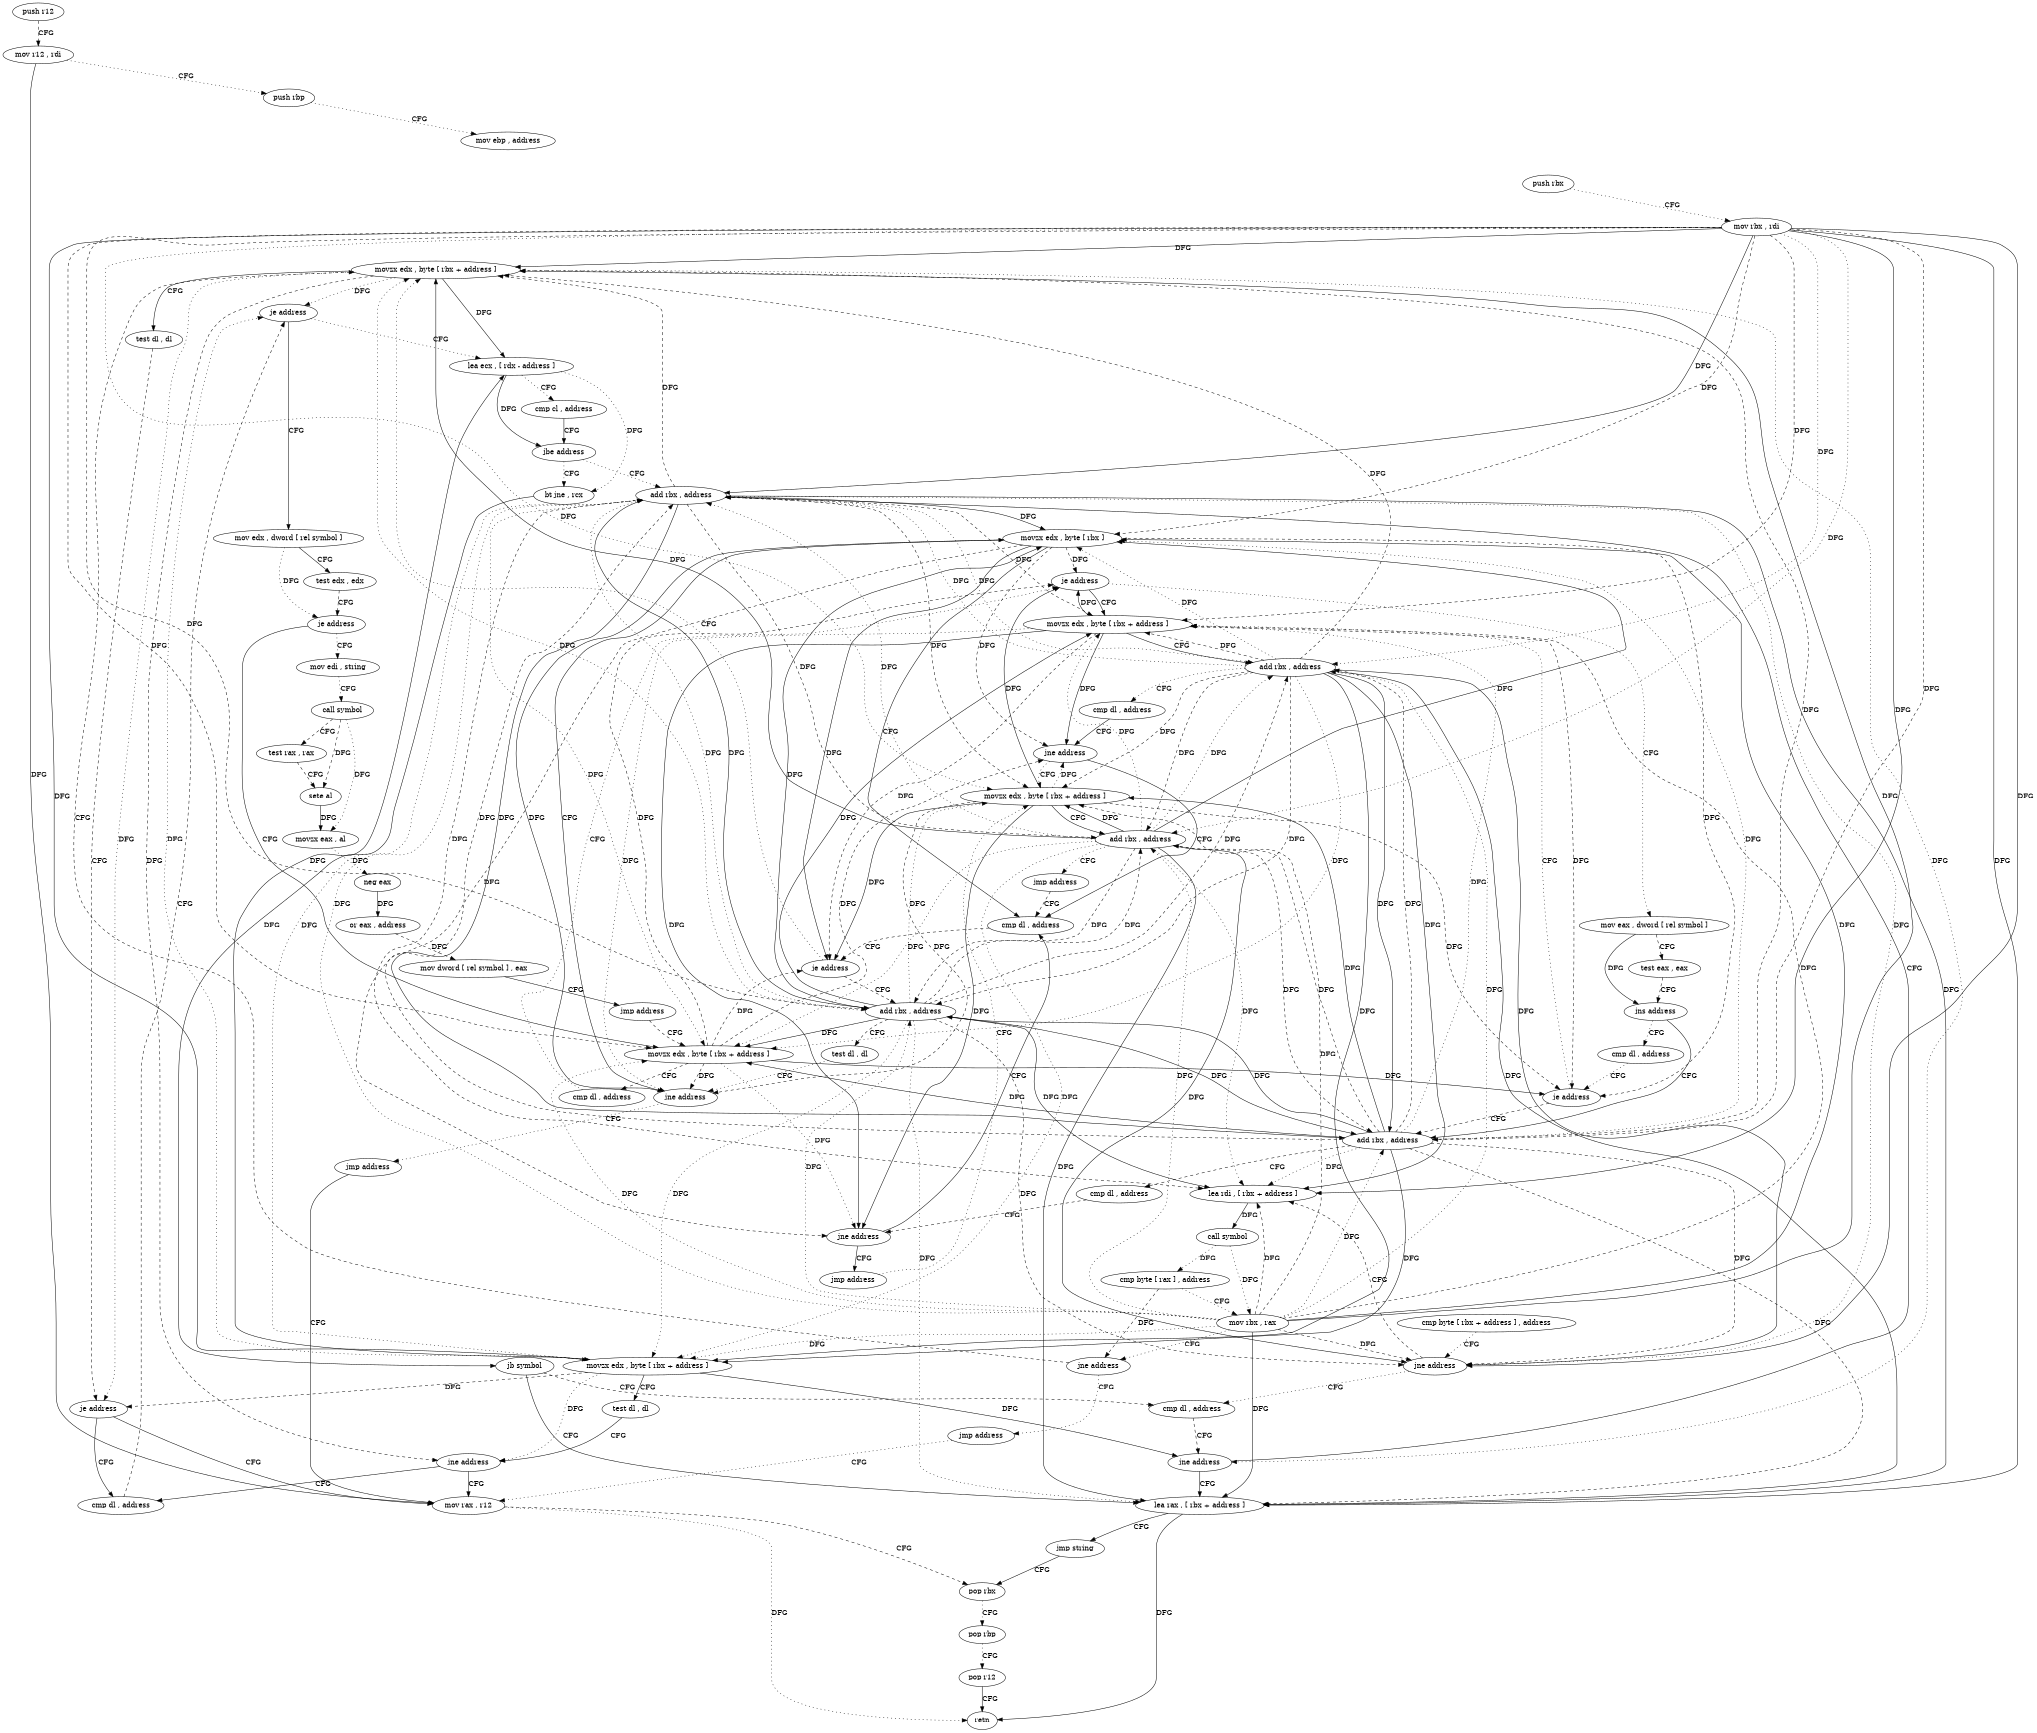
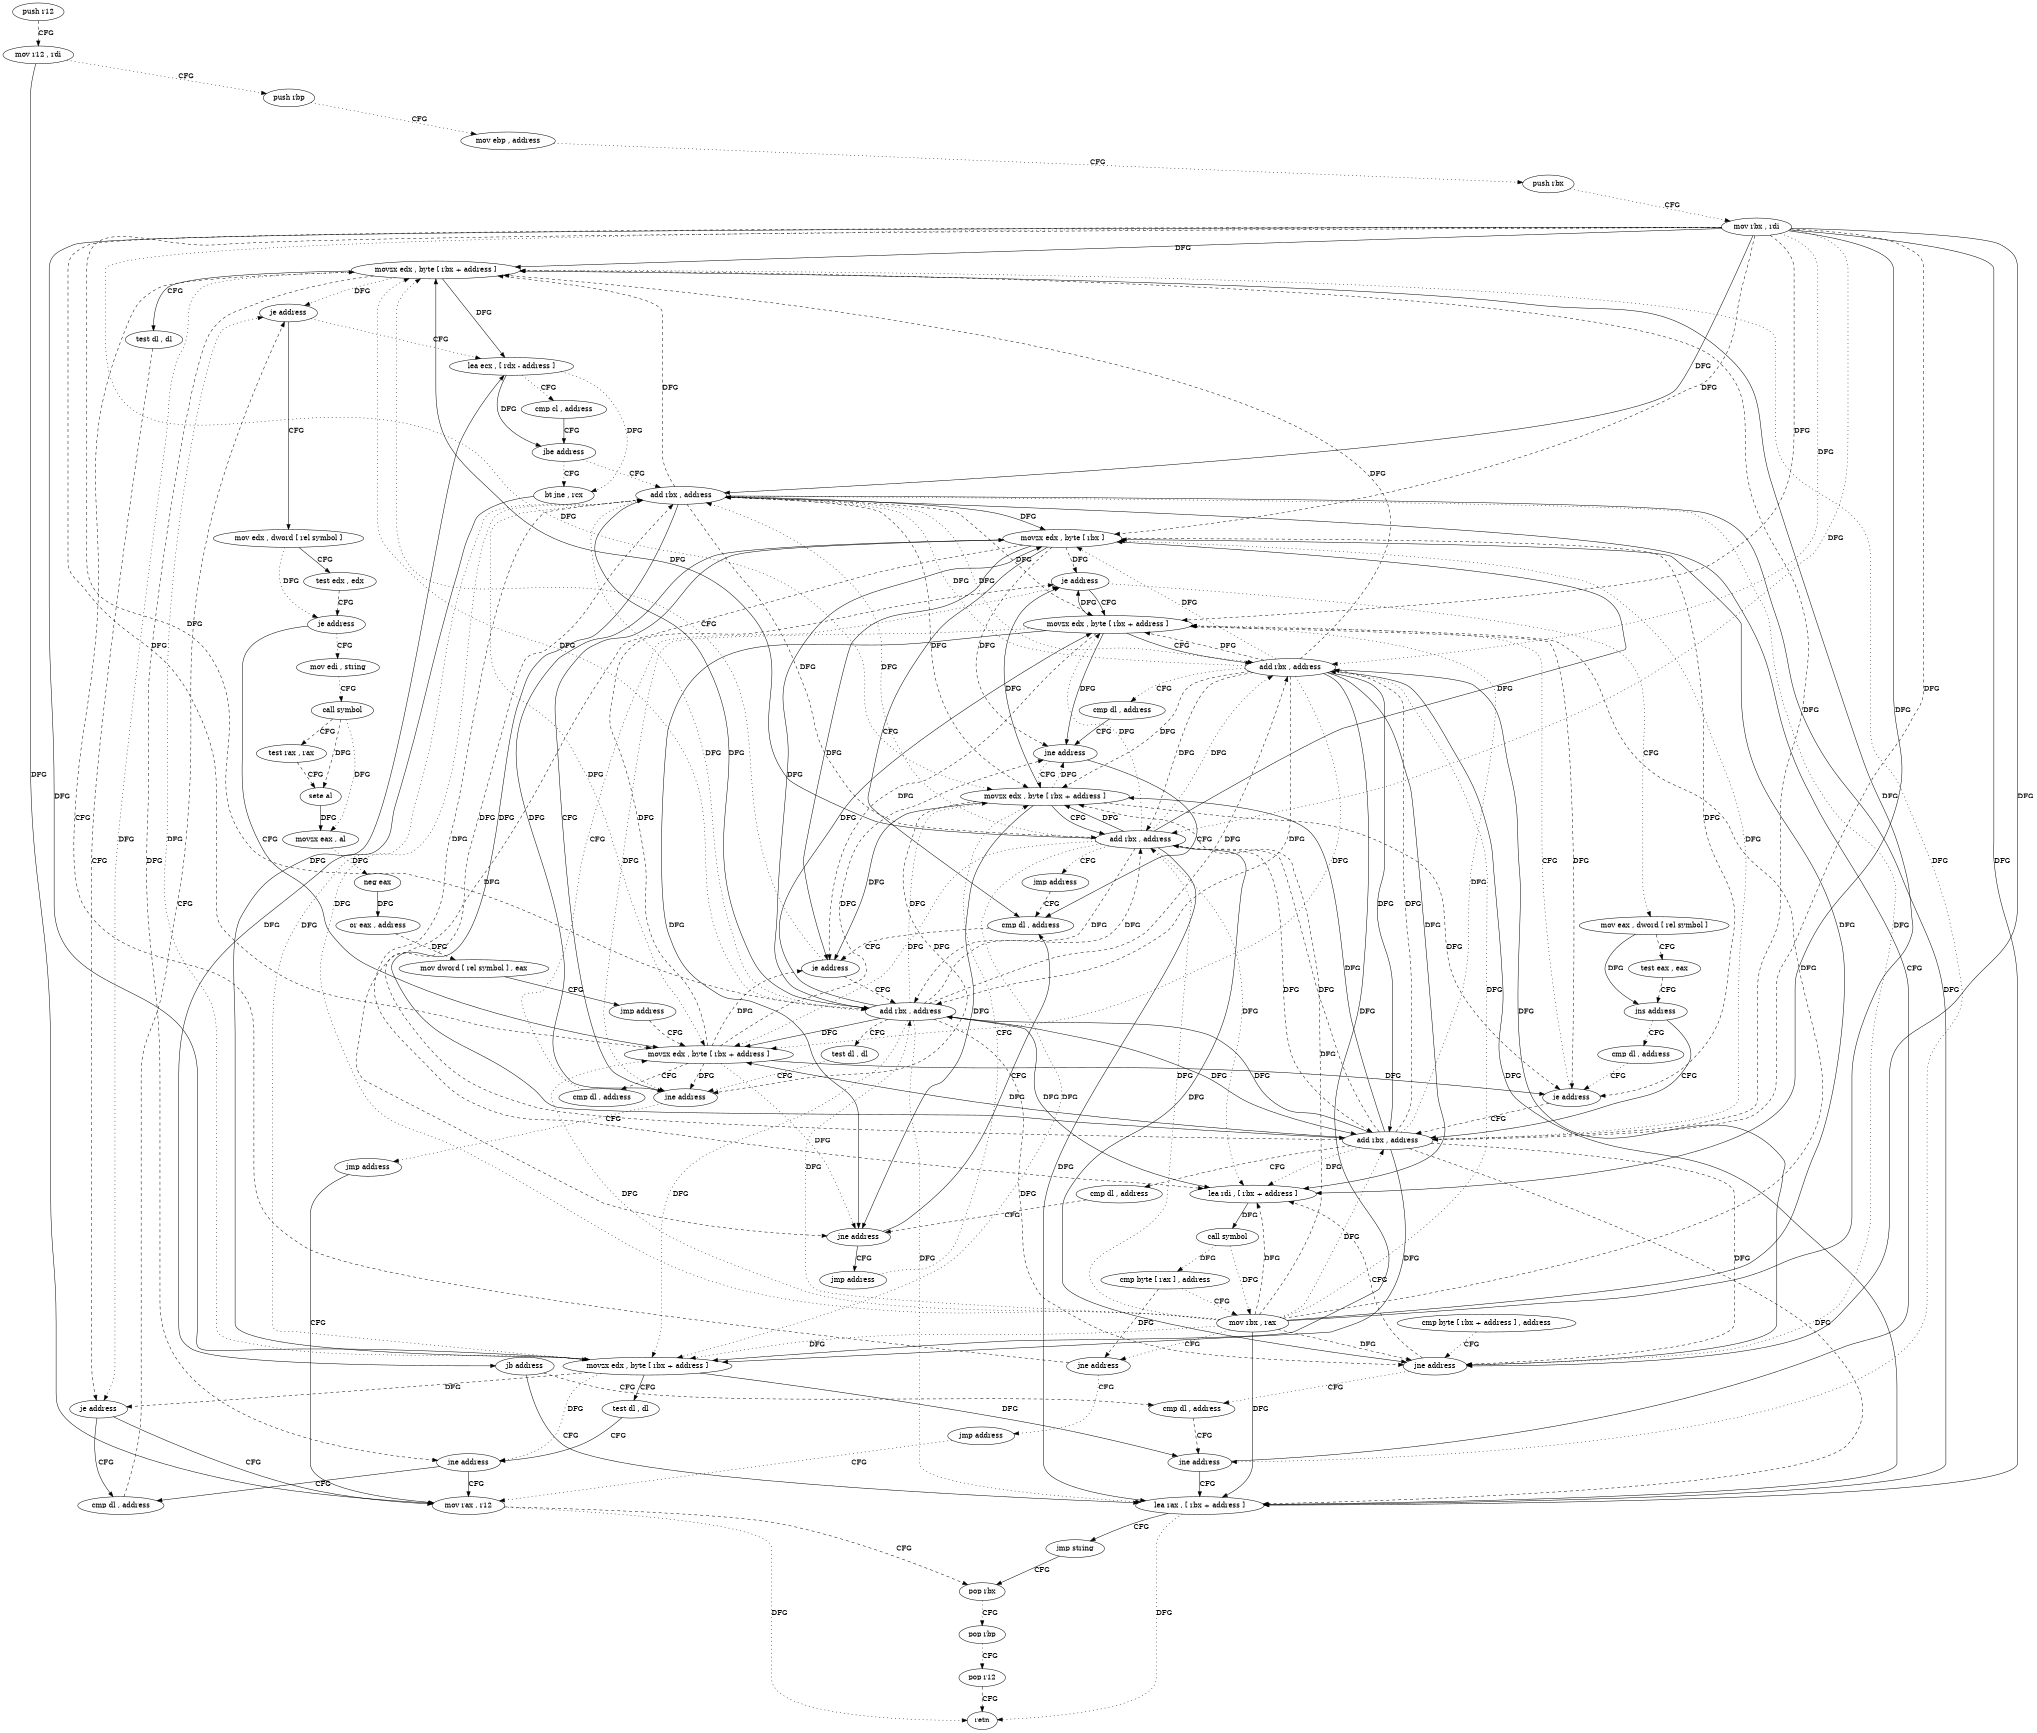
edge "mov ebp , address" -> "push rbx": added, label "CFG"
node "jb symbol": label "jb symbol" -> "jb address"
edge "lea rax , [ rbx + address ]" -> "retn": style solid -> dotted
edge "pop r12" -> "retn": style solid -> dashed
